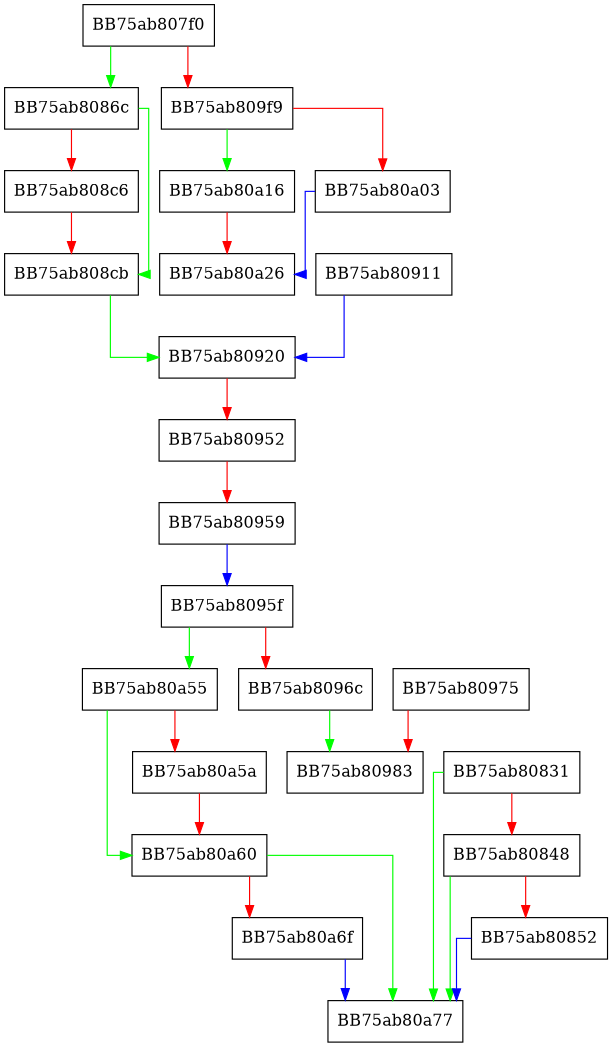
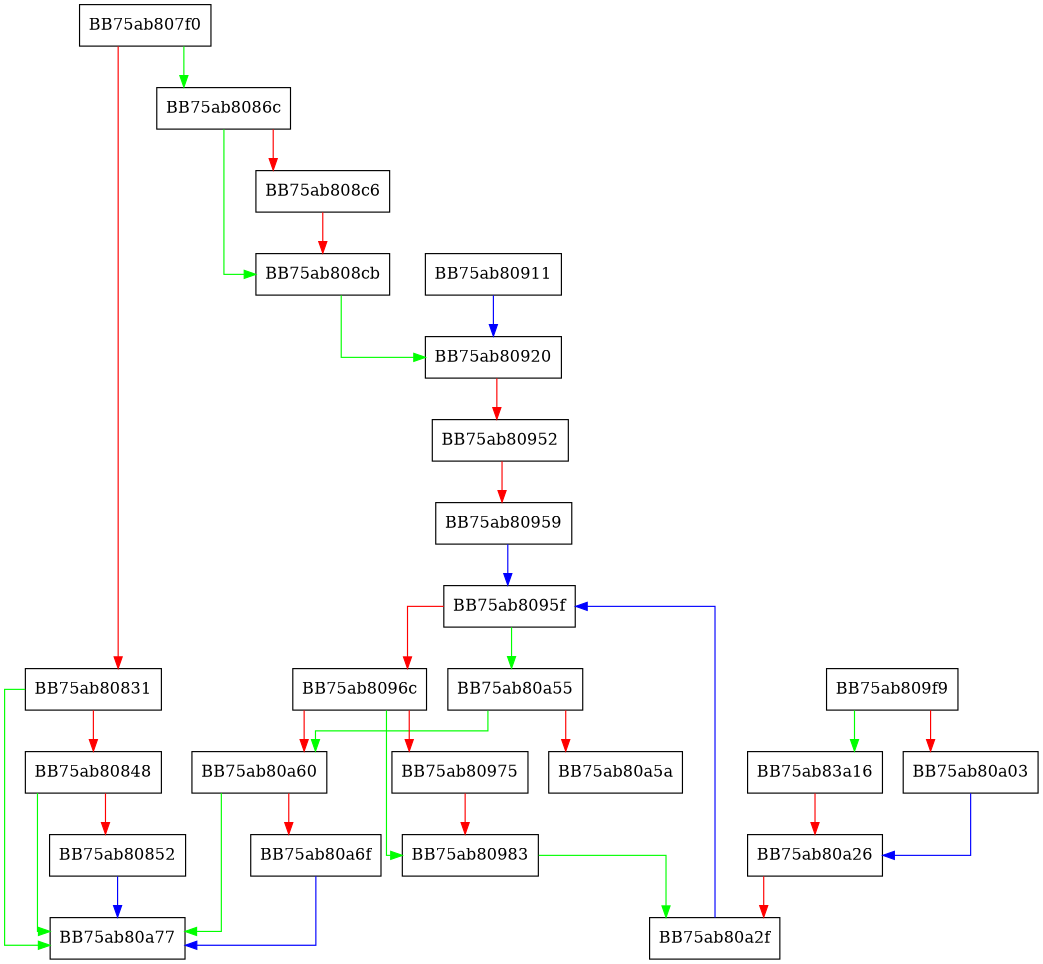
edge "BB75ab807f0" -> "BB75ab809f9": now "BB75ab807f0" -> "BB75ab80831"
node "BB75ab80a16": label "BB75ab80a16" -> "BB75ab83a16"
edge "BB75ab8096c" -> "BB75ab80975": added
edge "BB75ab80a5a" -> "BB75ab80a60": now "BB75ab8096c" -> "BB75ab80a60"
node "BB75ab80a2f": added
